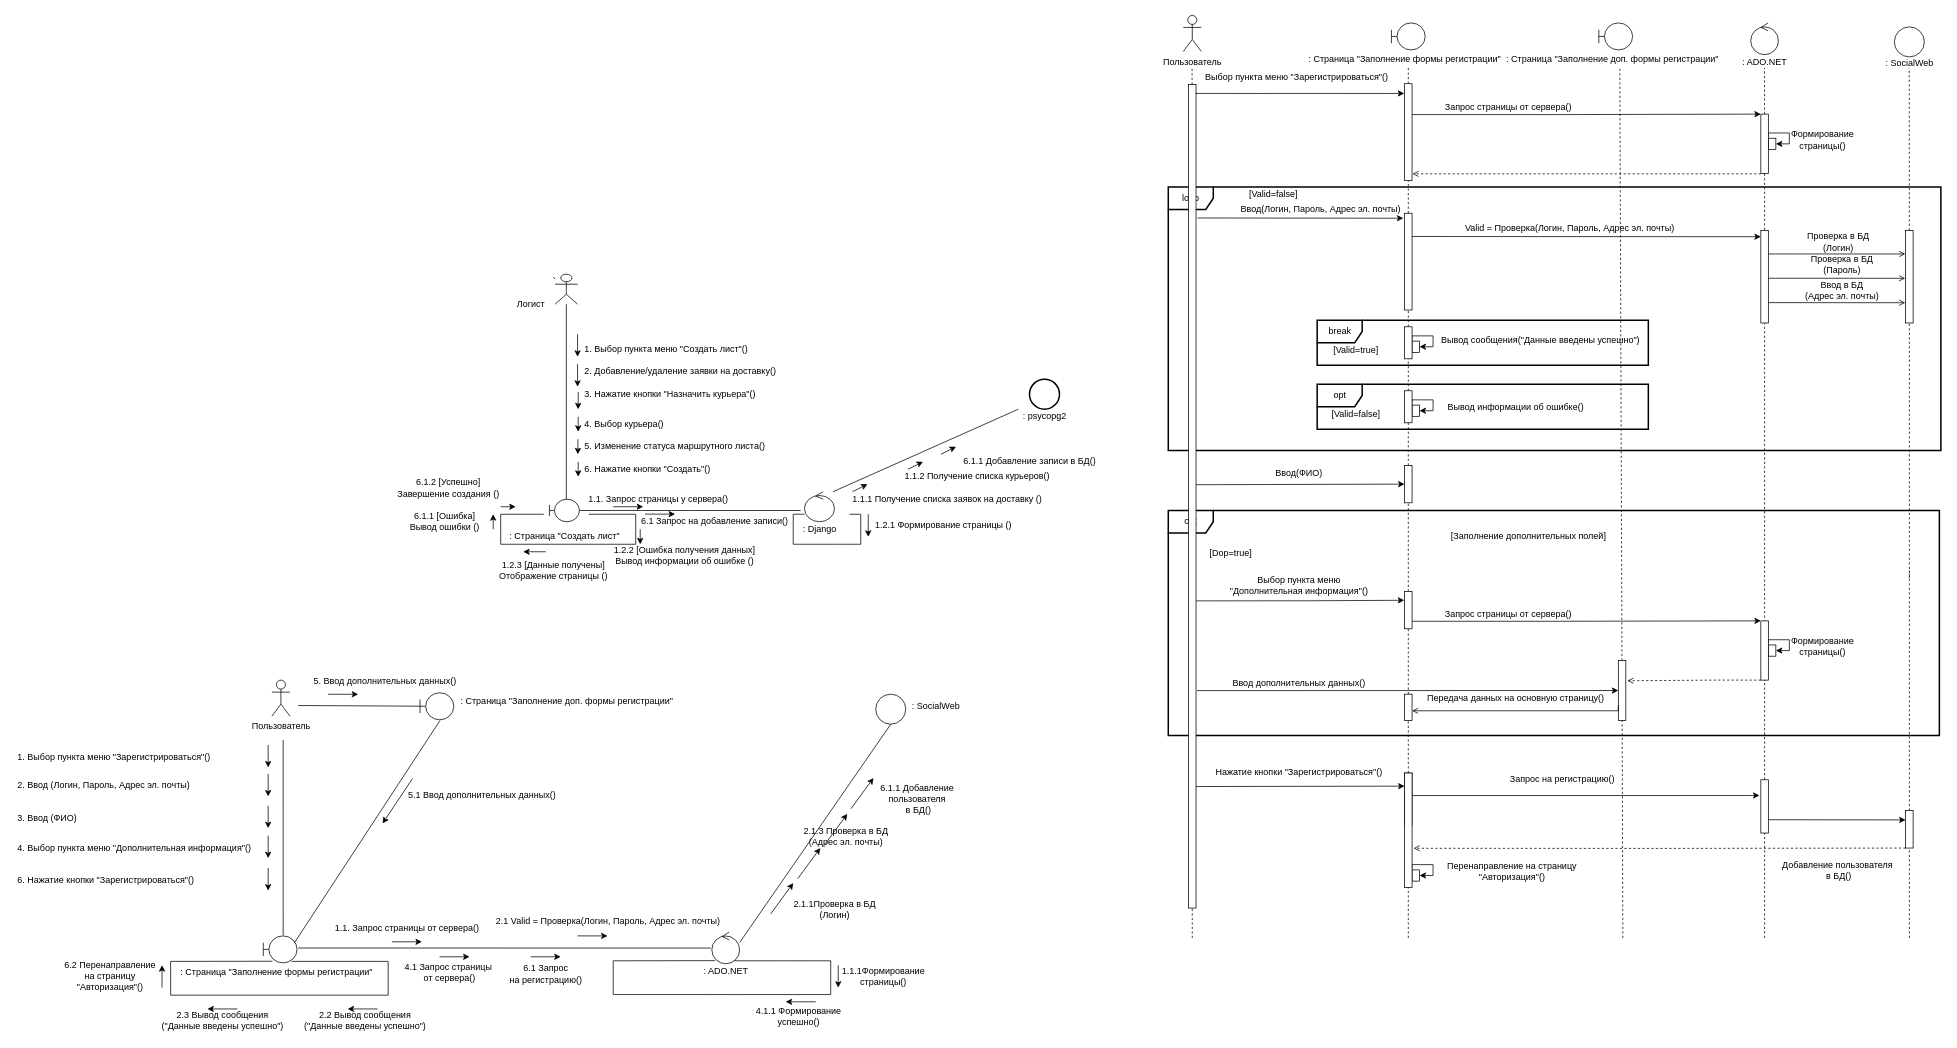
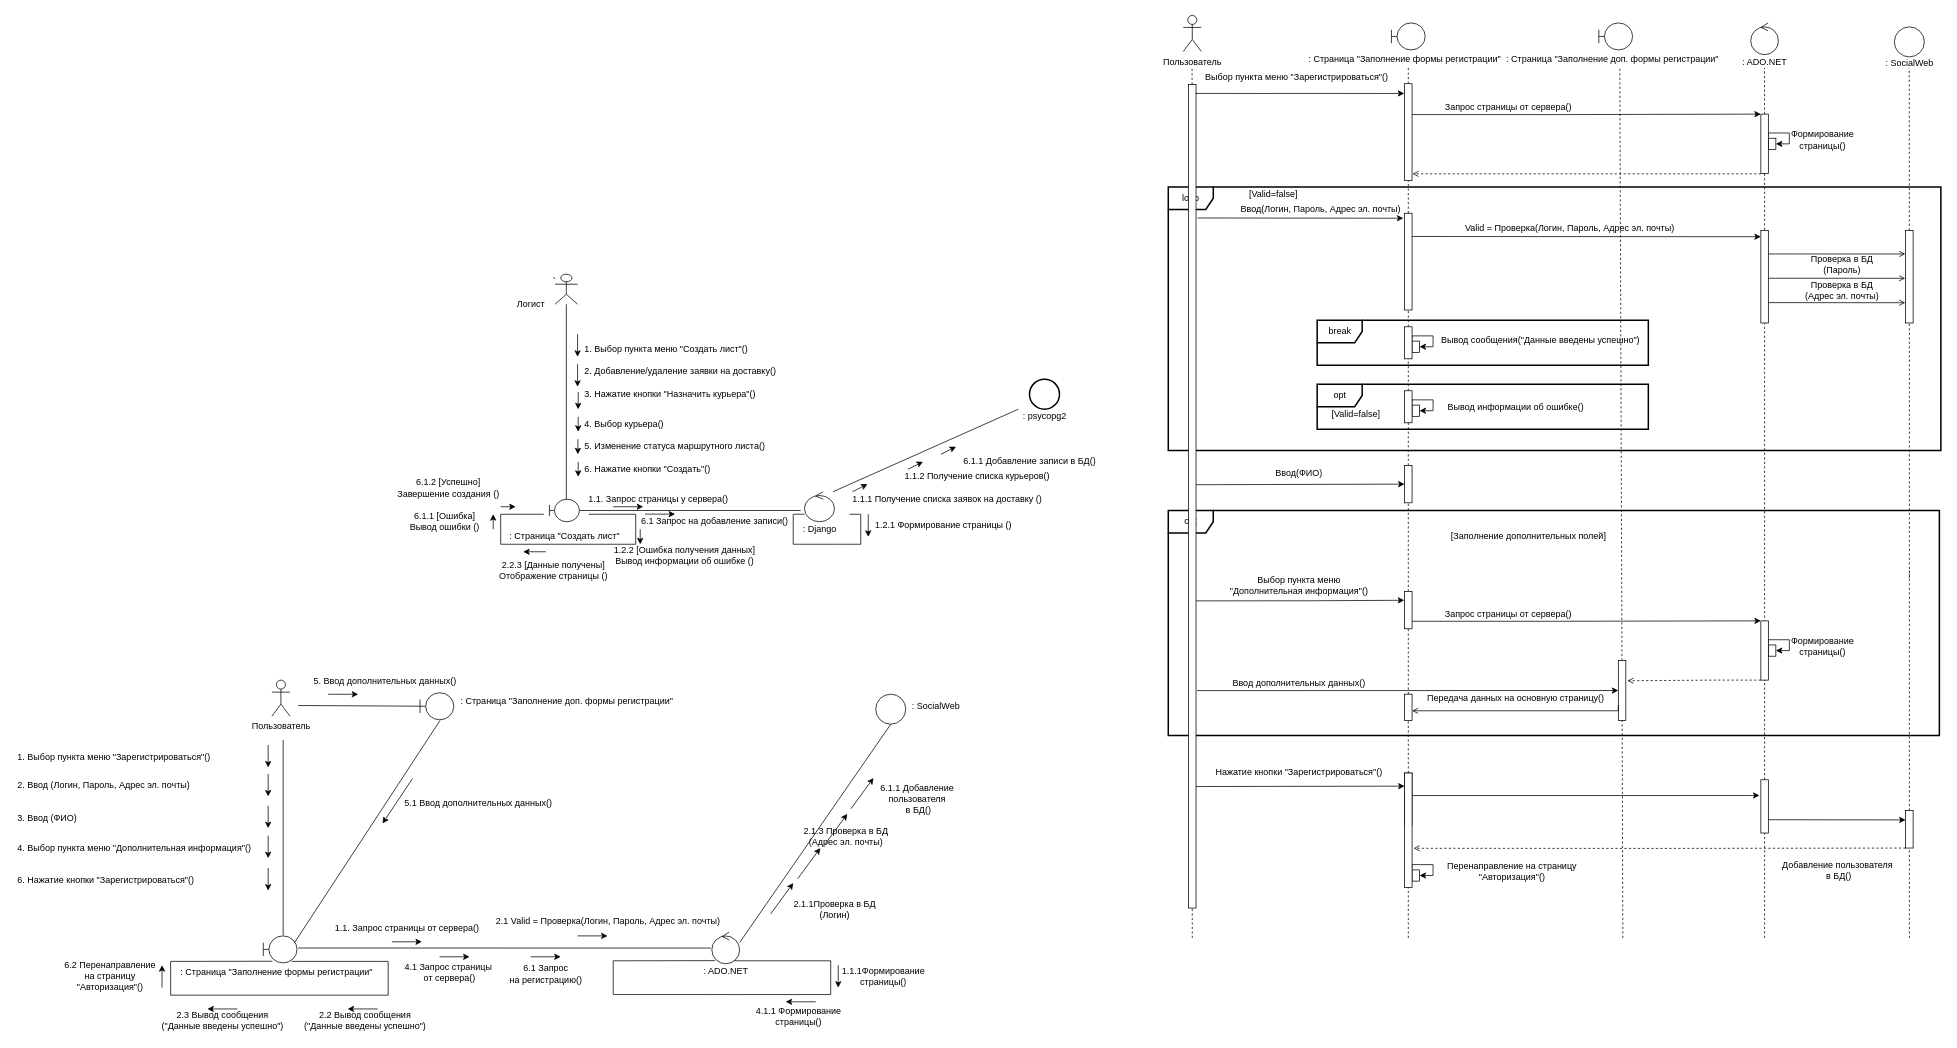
node "Проверка в БД (Логин)": removed
node "Ввод в БД (Адрес эл. почты)": label "Ввод в БД (Адрес эл. почты)" -> "Проверка в БД (Адрес эл. почты)"
node "[Valid=true]": removed
node "[Dop=true]": removed
node "1.2.3 [Данные получены] Отображение страницы ()": label "1.2.3 [Данные получены] Отображение страницы ()" -> "2.2.3 [Данные получены] Отображение страницы ()"
node "Запрос на регистрацию()": removed
node "5.1 Ввод дополнительных данных()": moved (486, 796) -> (482, 803)
node "4.1.1 Формирование успешно()": label "4.1.1 Формирование успешно()" -> "4.1.1 Формирование страницы()"
